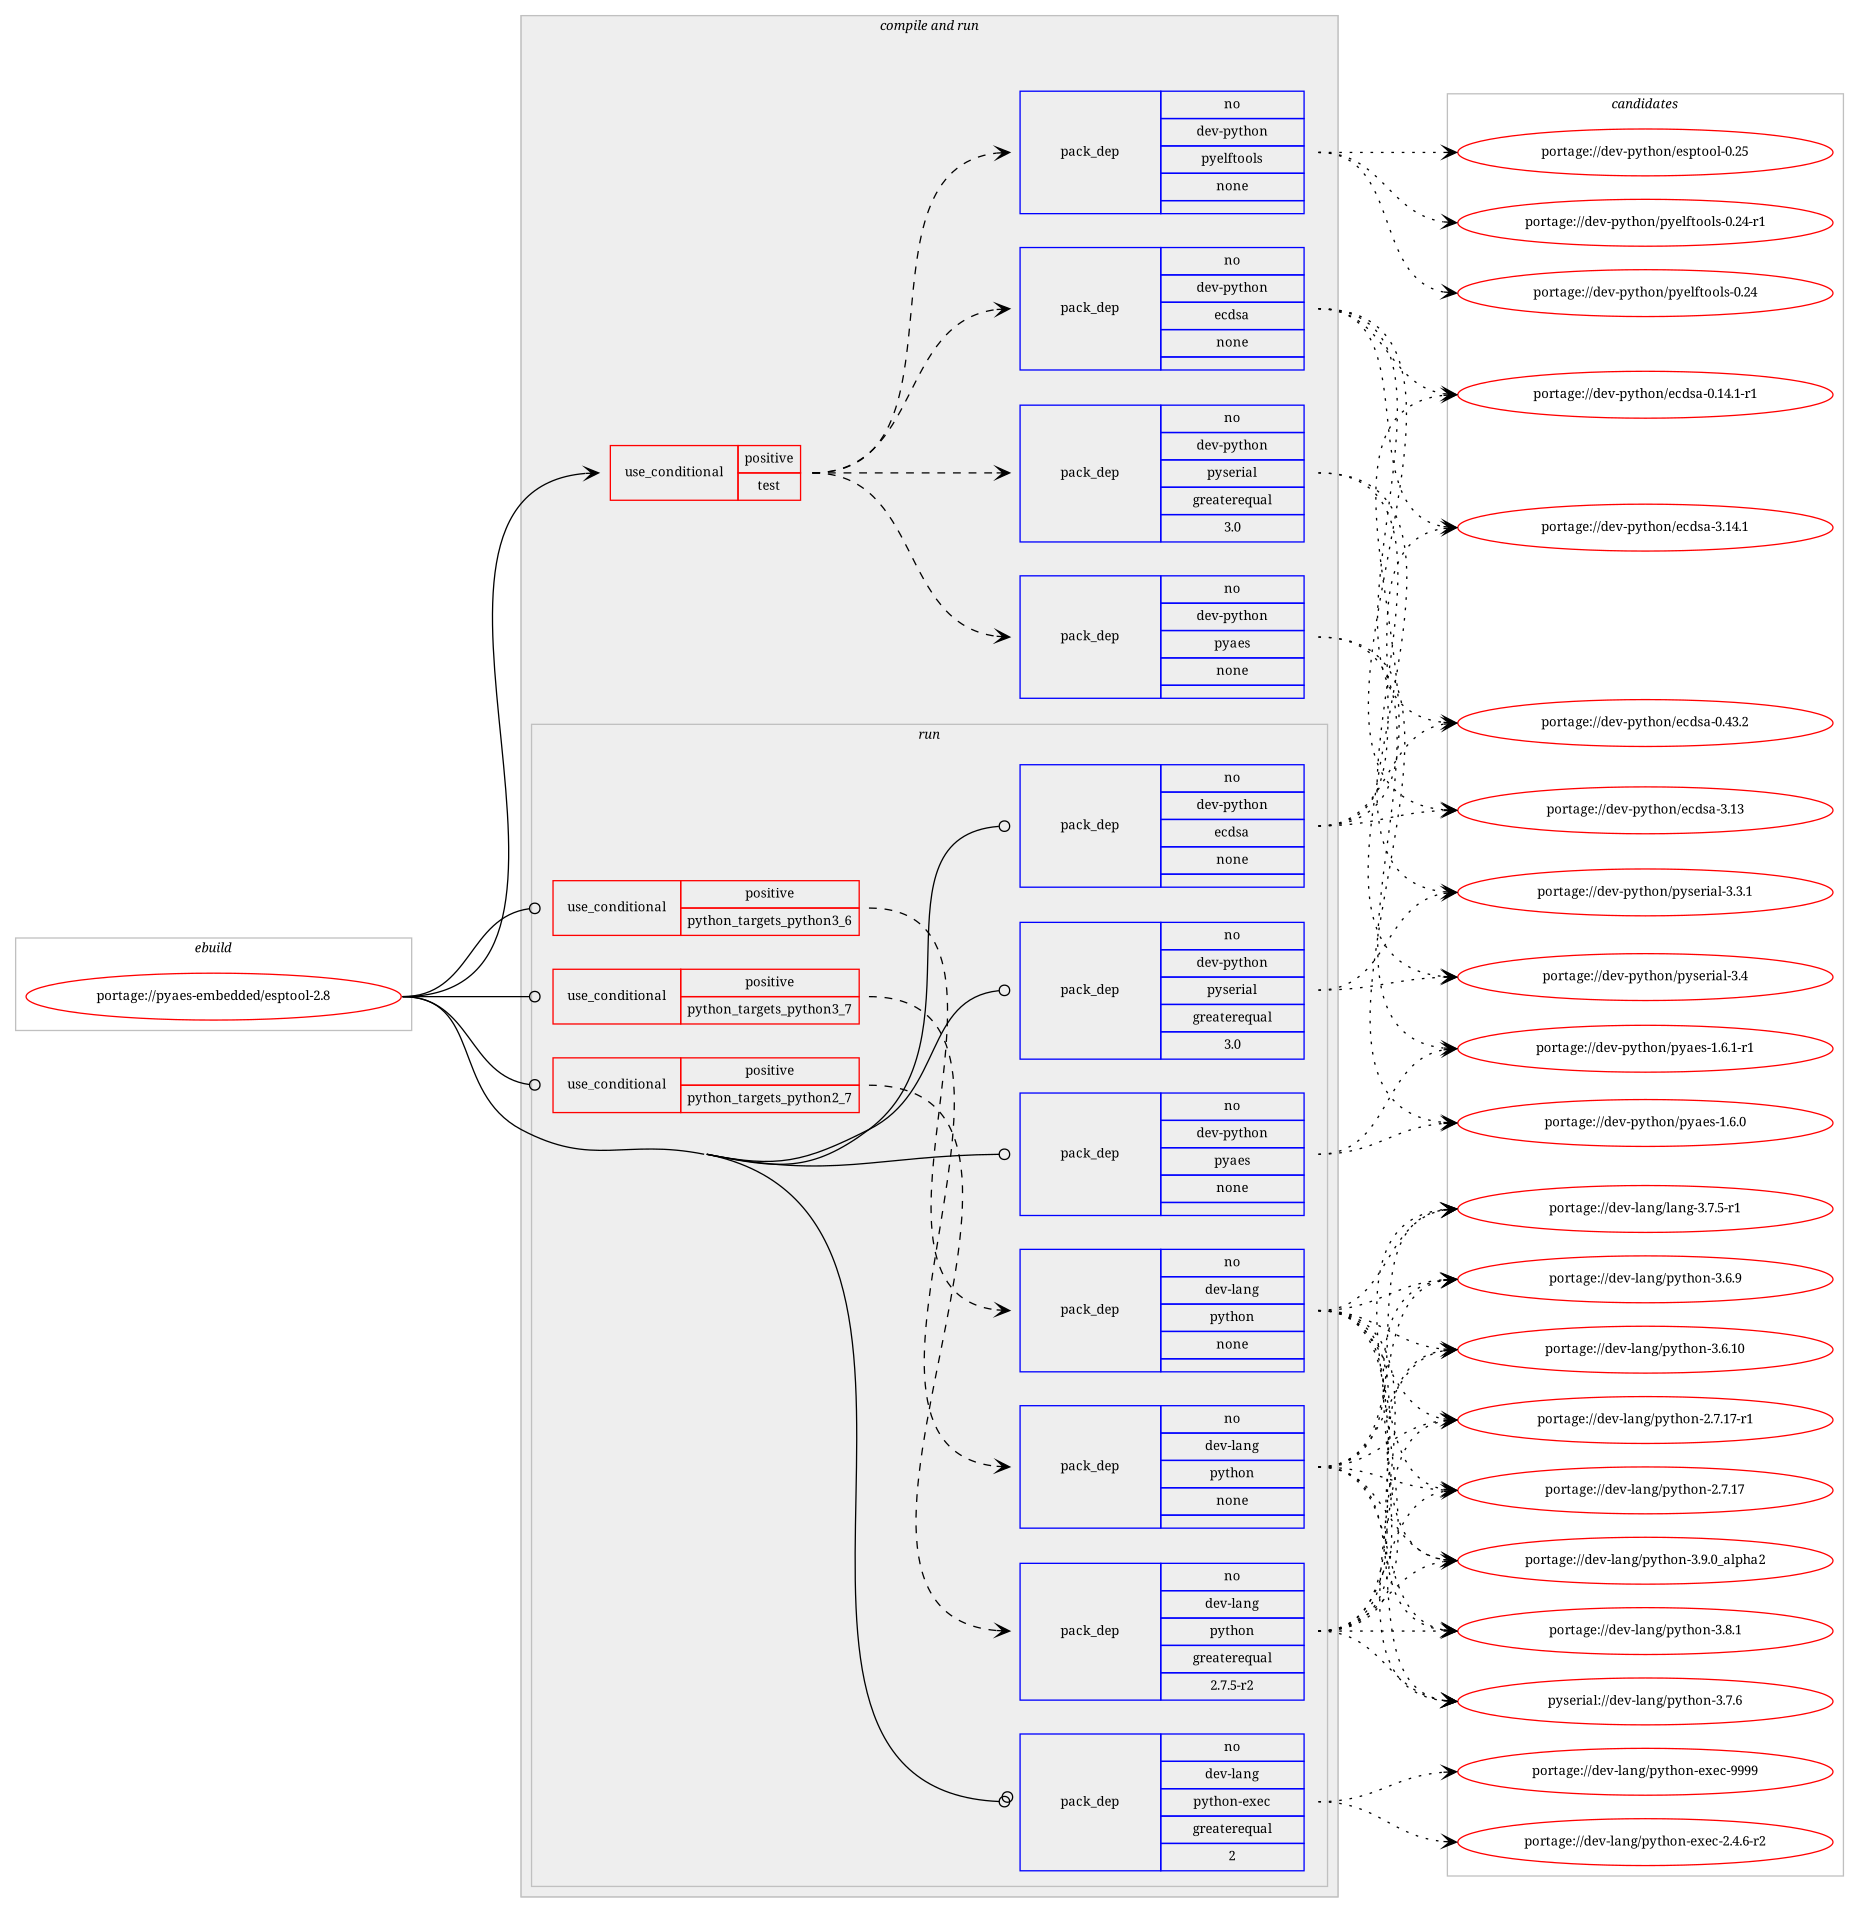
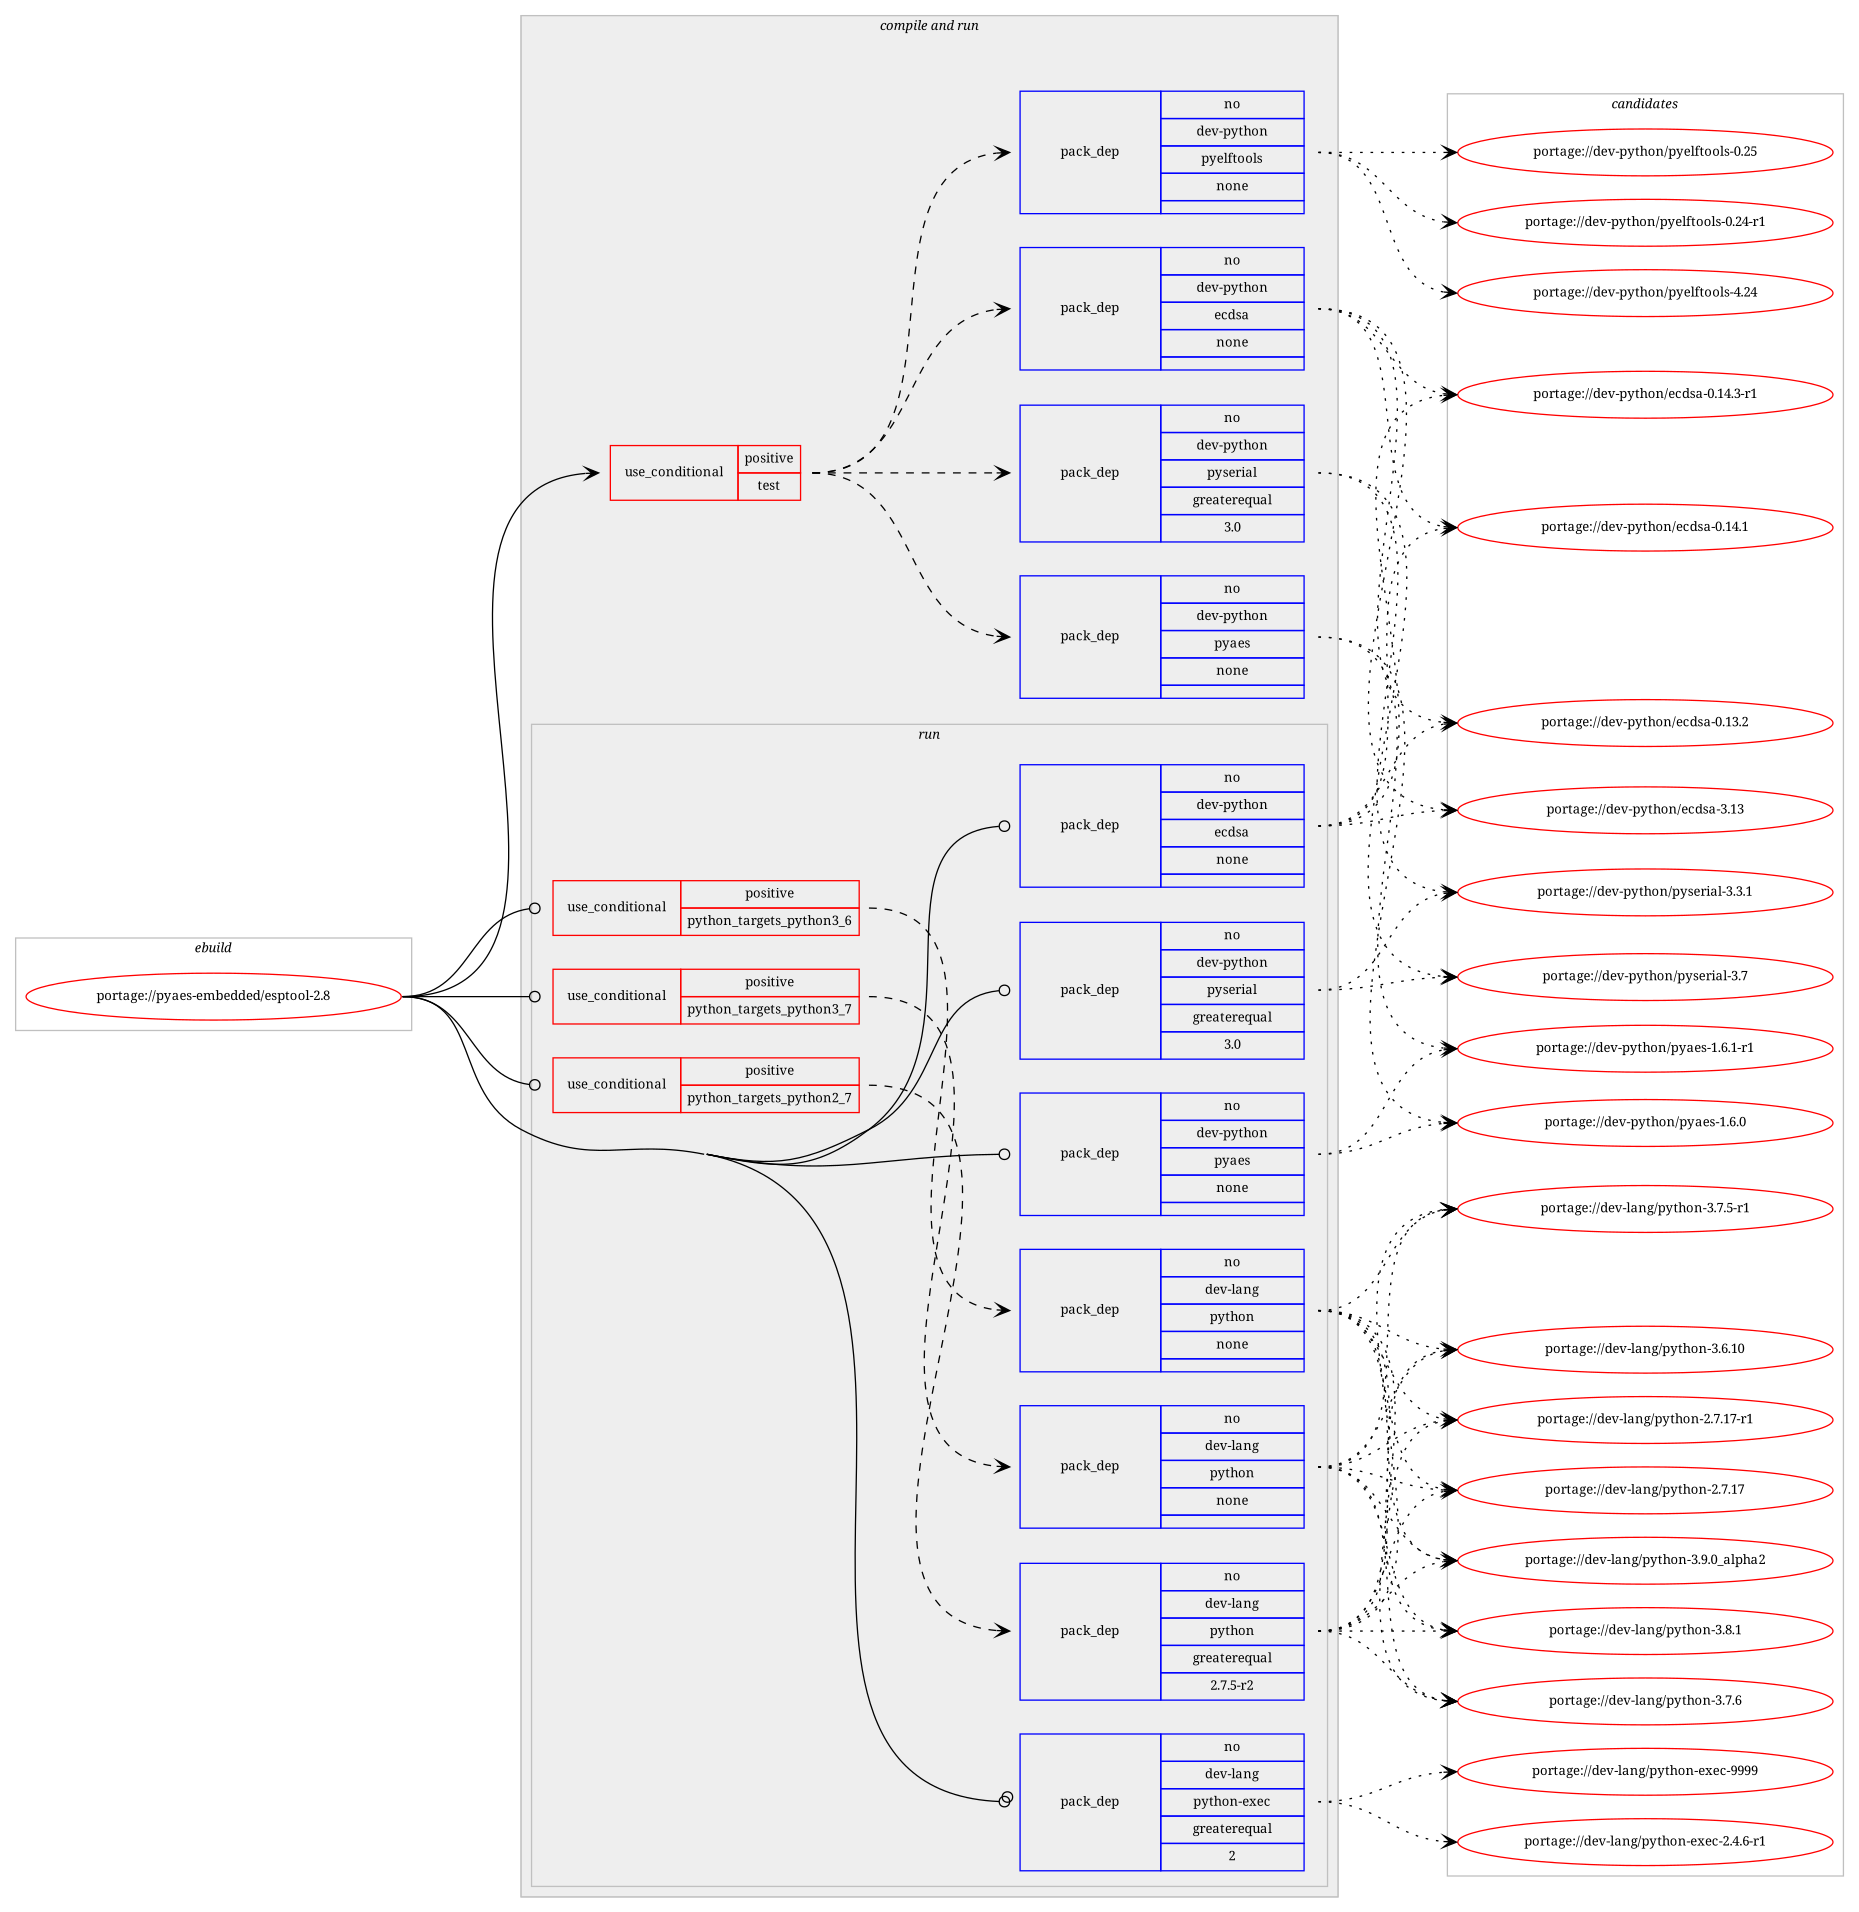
node "portage://dev-python/esptool-0.25": label "portage://dev-python/esptool-0.25" -> "portage://dev-python/pyelftools-0.25"
node "portage://dev-python/pyelftools-0.24": label "portage://dev-python/pyelftools-0.24" -> "portage://dev-python/pyelftools-4.24"
node "portage://dev-python/ecdsa-0.14.1-r1": label "portage://dev-python/ecdsa-0.14.1-r1" -> "portage://dev-python/ecdsa-0.14.3-r1"
node "portage://dev-python/ecdsa-3.14.1": label "portage://dev-python/ecdsa-3.14.1" -> "portage://dev-python/ecdsa-0.14.1"
node "portage://dev-python/ecdsa-0.43.2": label "portage://dev-python/ecdsa-0.43.2" -> "portage://dev-python/ecdsa-0.13.2"
node "portage://dev-python/pyserial-3.4": label "portage://dev-python/pyserial-3.4" -> "portage://dev-python/pyserial-3.7"
node "portage://dev-lang/lang-3.7.5-r1": label "portage://dev-lang/lang-3.7.5-r1" -> "portage://dev-lang/python-3.7.5-r1"
node "portage://dev-lang/python-3.6.9": removed
node "pyserial://dev-lang/python-3.7.6": label "pyserial://dev-lang/python-3.7.6" -> "portage://dev-lang/python-3.7.6"
node "portage://dev-lang/python-exec-2.4.6-r2": label "portage://dev-lang/python-exec-2.4.6-r2" -> "portage://dev-lang/python-exec-2.4.6-r1"
